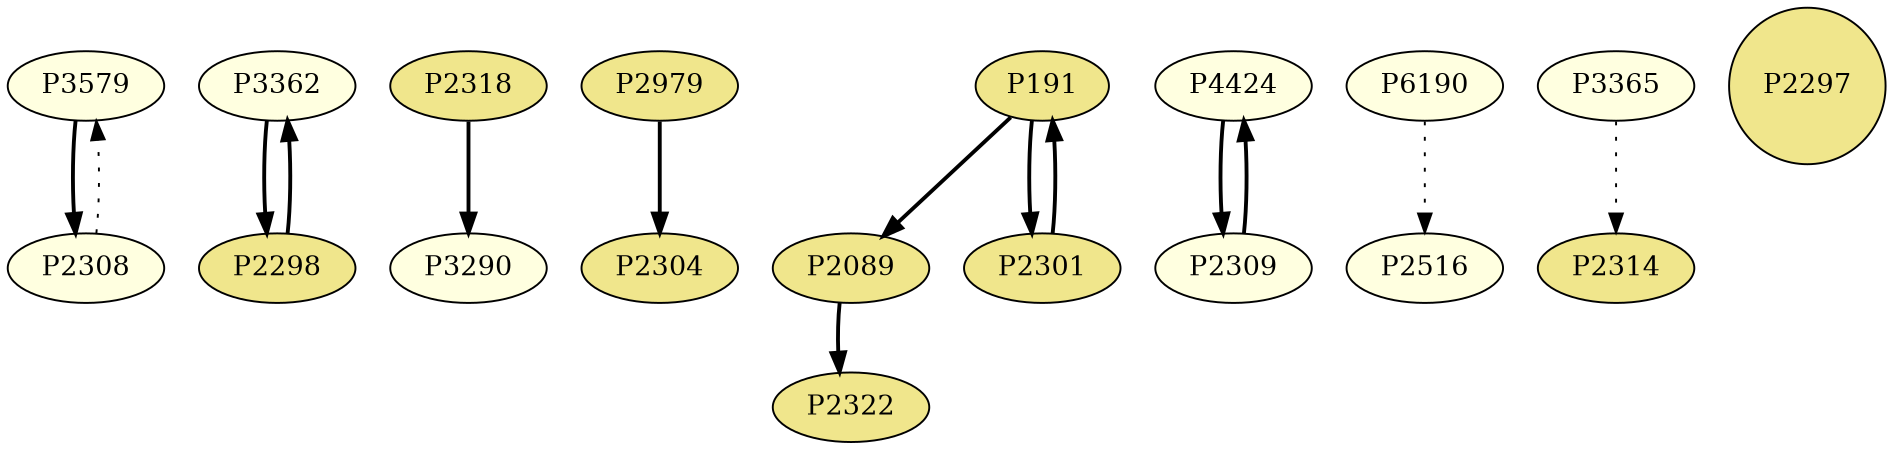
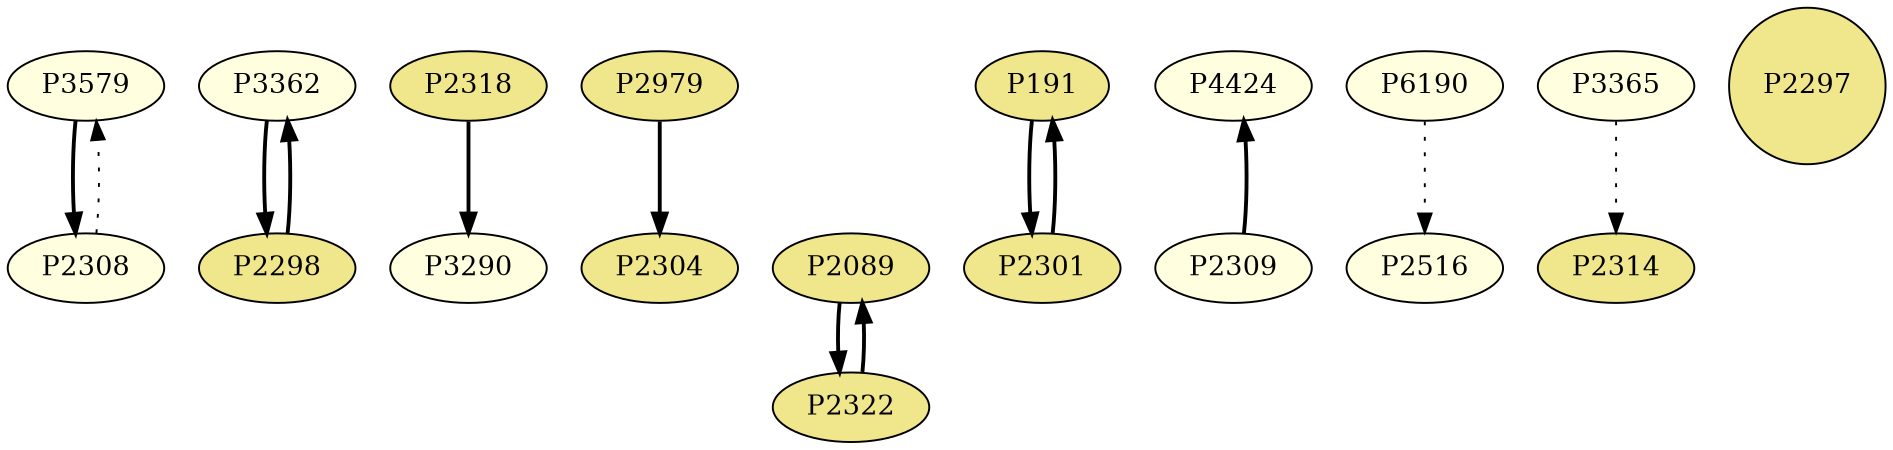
edge "P4424" -> "P2309": removed
edge "P191" -> "P2089": now "P2322" -> "P2089"
